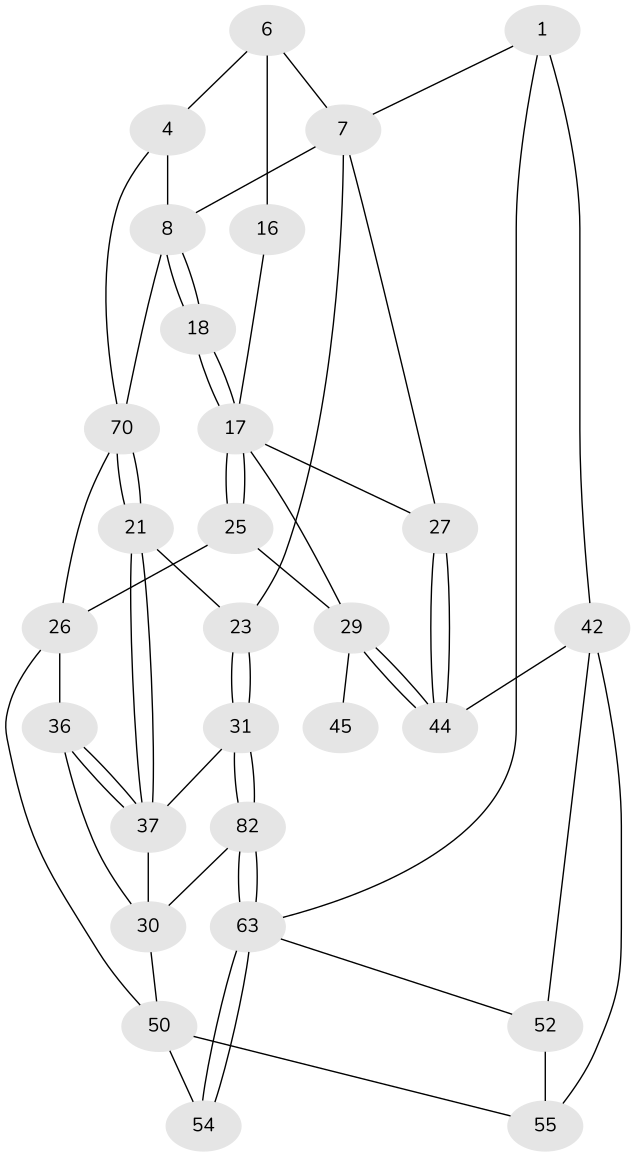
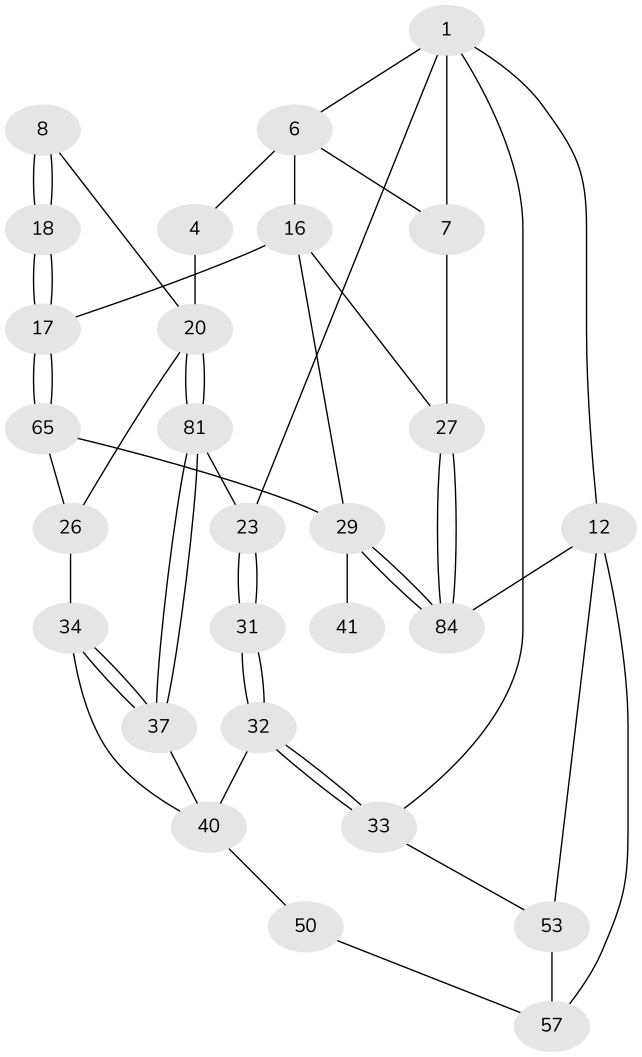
edge "1" -- "6": added
edge "4" -- "8": removed
edge "7" -- "8": removed
edge "7" -- "23": now "1" -- "23"
node "70": label "70" -> "20"
edge "17" -- "27": now "16" -- "27"
node "21": label "21" -> "81"
node "25": label "25" -> "65"
edge "17" -- "29": now "16" -- "29"
node "42": label "42" -> "12"
node "36": label "36" -> "34"
node "45": label "45" -> "41"
node "44": label "44" -> "84"
edge "31" -- "37": removed
node "82": label "82" -> "32"
edge "26" -- "50": removed
node "30": label "30" -> "40"
node "63": label "63" -> "33"
node "52": label "52" -> "53"
node "54": removed
node "55": label "55" -> "57"
